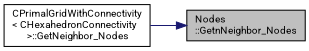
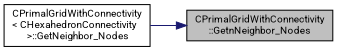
node "Nodes ::GetnNeighbor_Nodes": label "Nodes ::GetnNeighbor_Nodes" -> "CPrimalGridWithConnectivity ::GetnNeighbor_Nodes"
